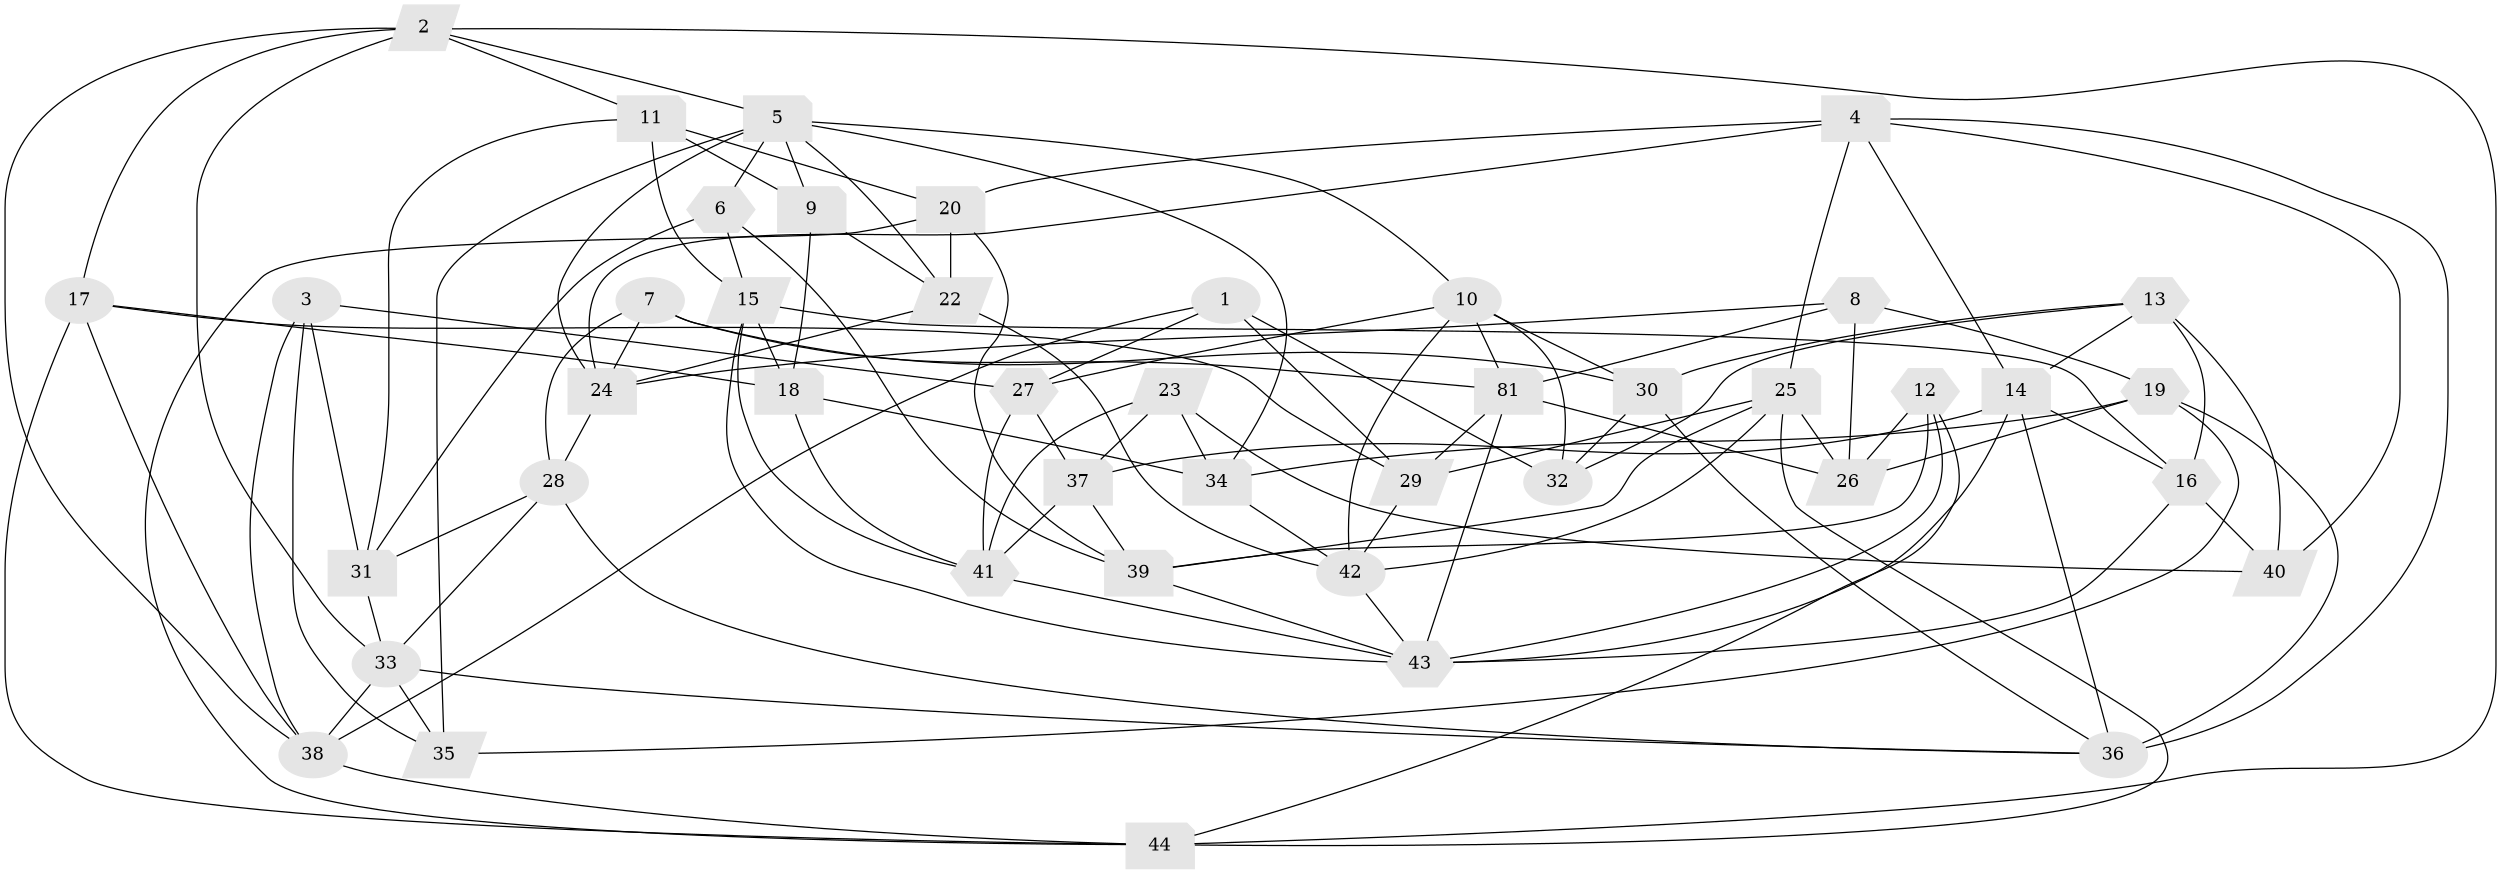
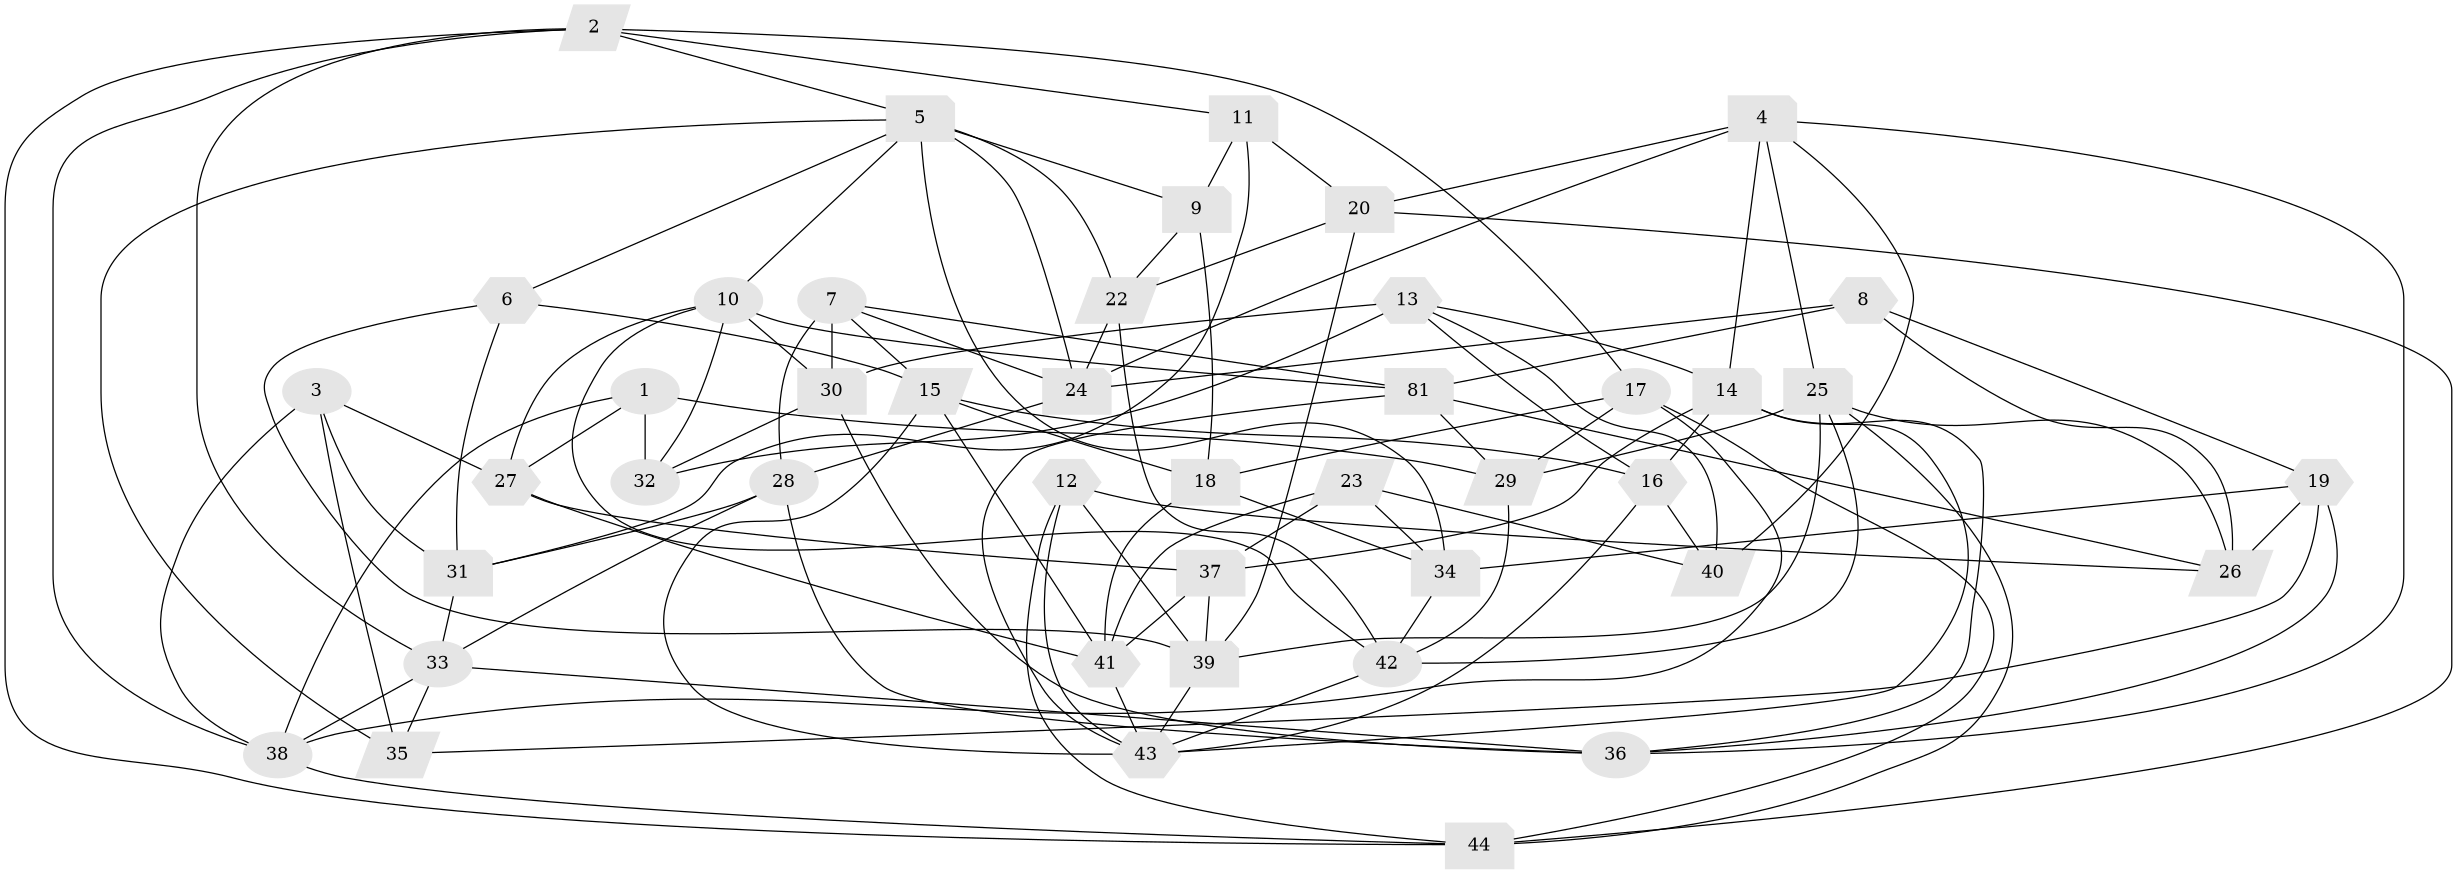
edge "11" -- "15": now "7" -- "15"
